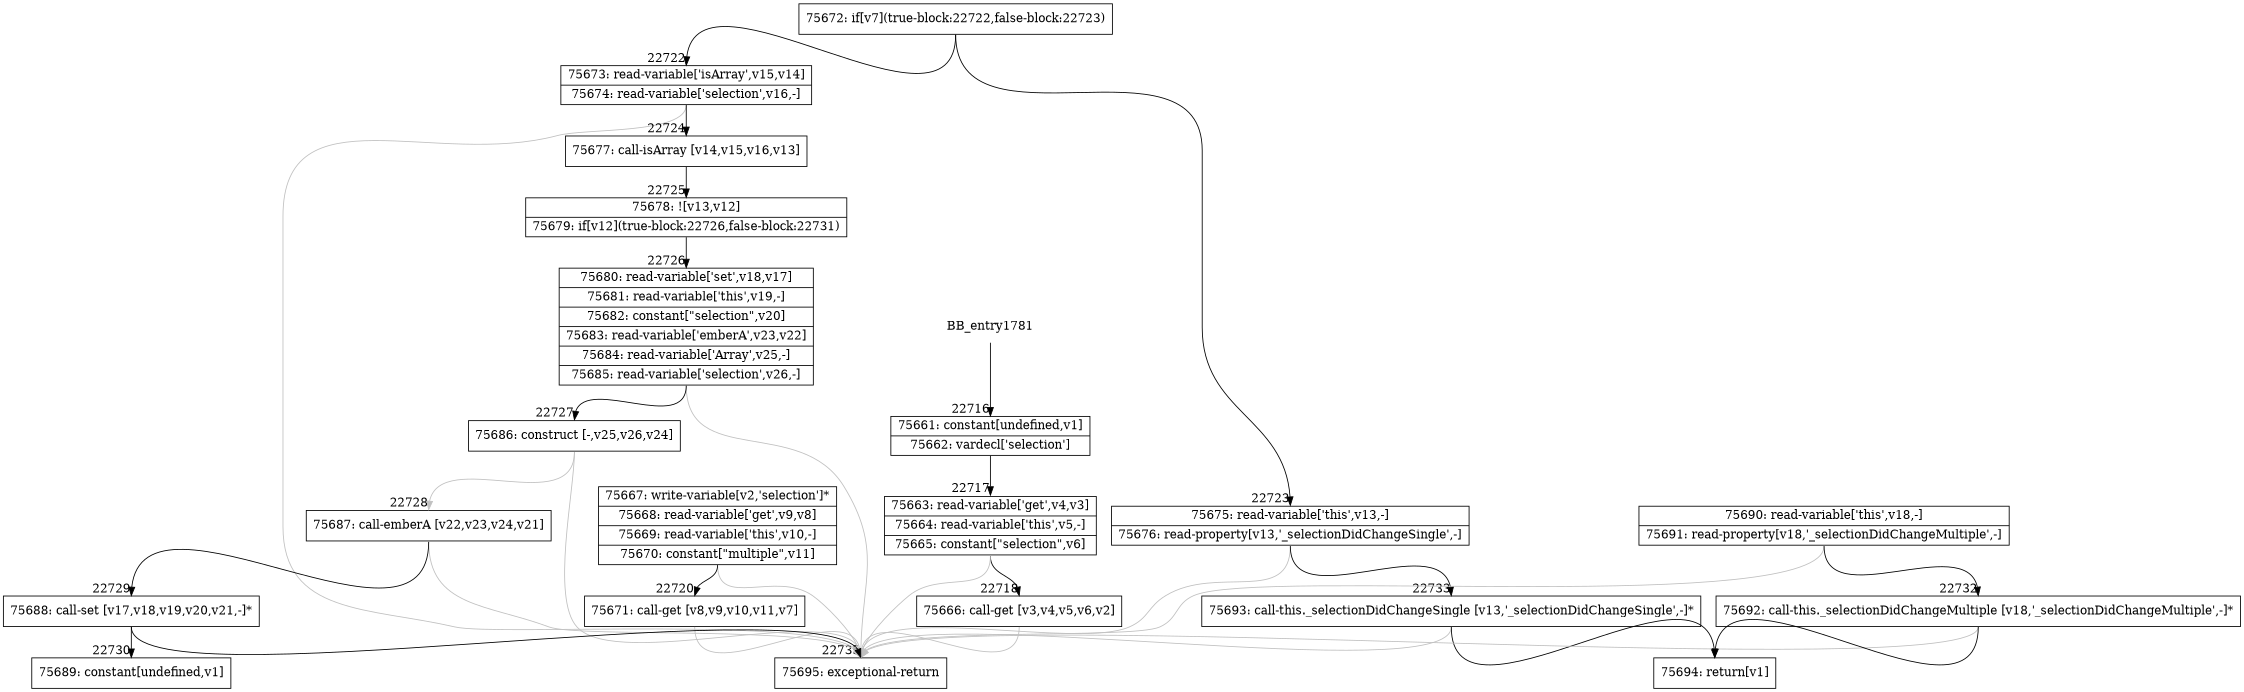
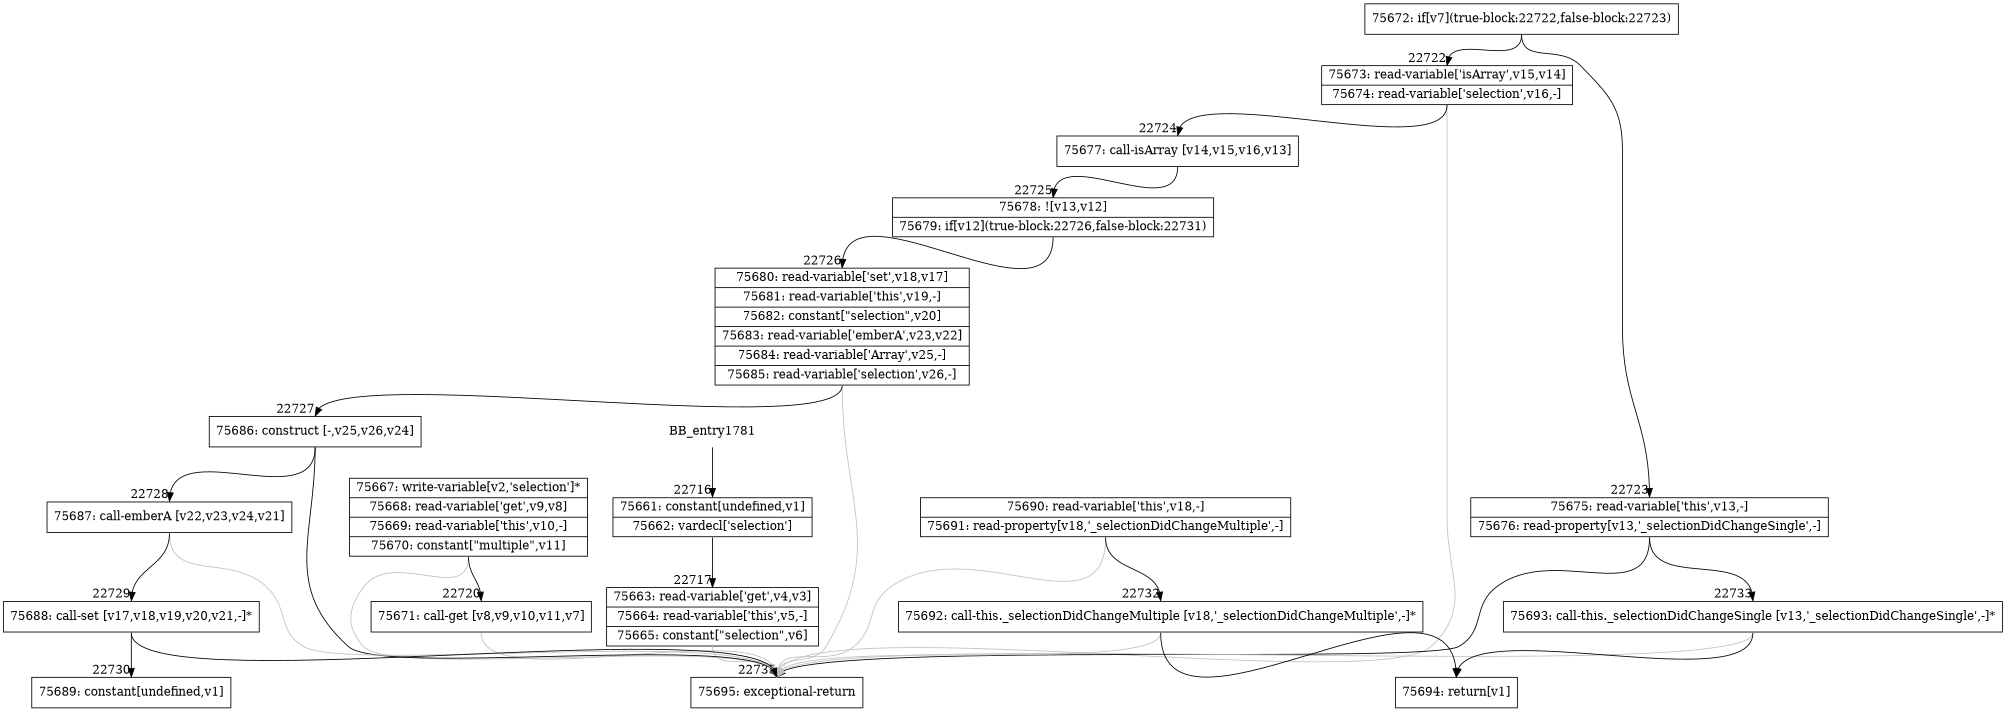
edge "75686: construct [-,v25,v26,v24]" -> "75687: call-emberA [v22,v23,v24,v21]": color gray -> black
node "75666: call-get [v3,v4,v5,v6,v2]": removed
edge "75675: read-variable['this',v13,-]" -> "75695: exceptional-return": color gray -> black
edge "75686: construct [-,v25,v26,v24]" -> "75695: exceptional-return": color gray -> black
